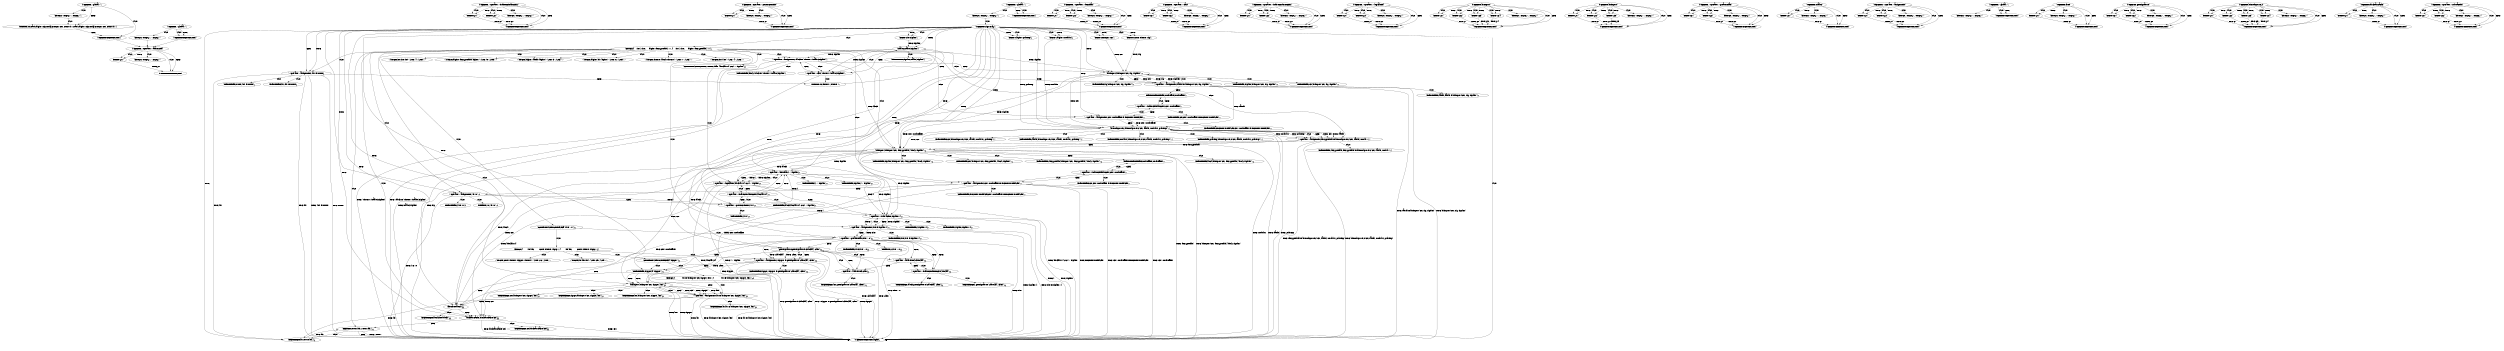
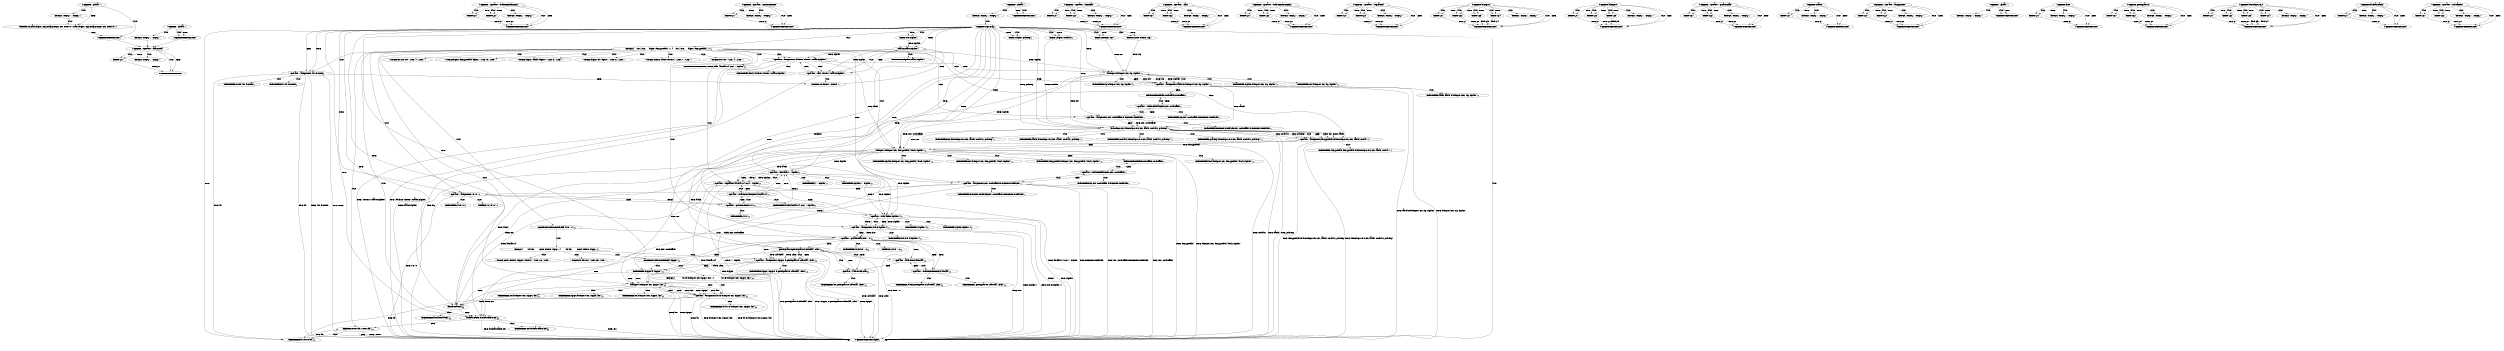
edge "(METHOD,sig_verify)" -> "(<operator>.greaterThan,size > 0)": label "DDG: " -> "BIGINT: "
